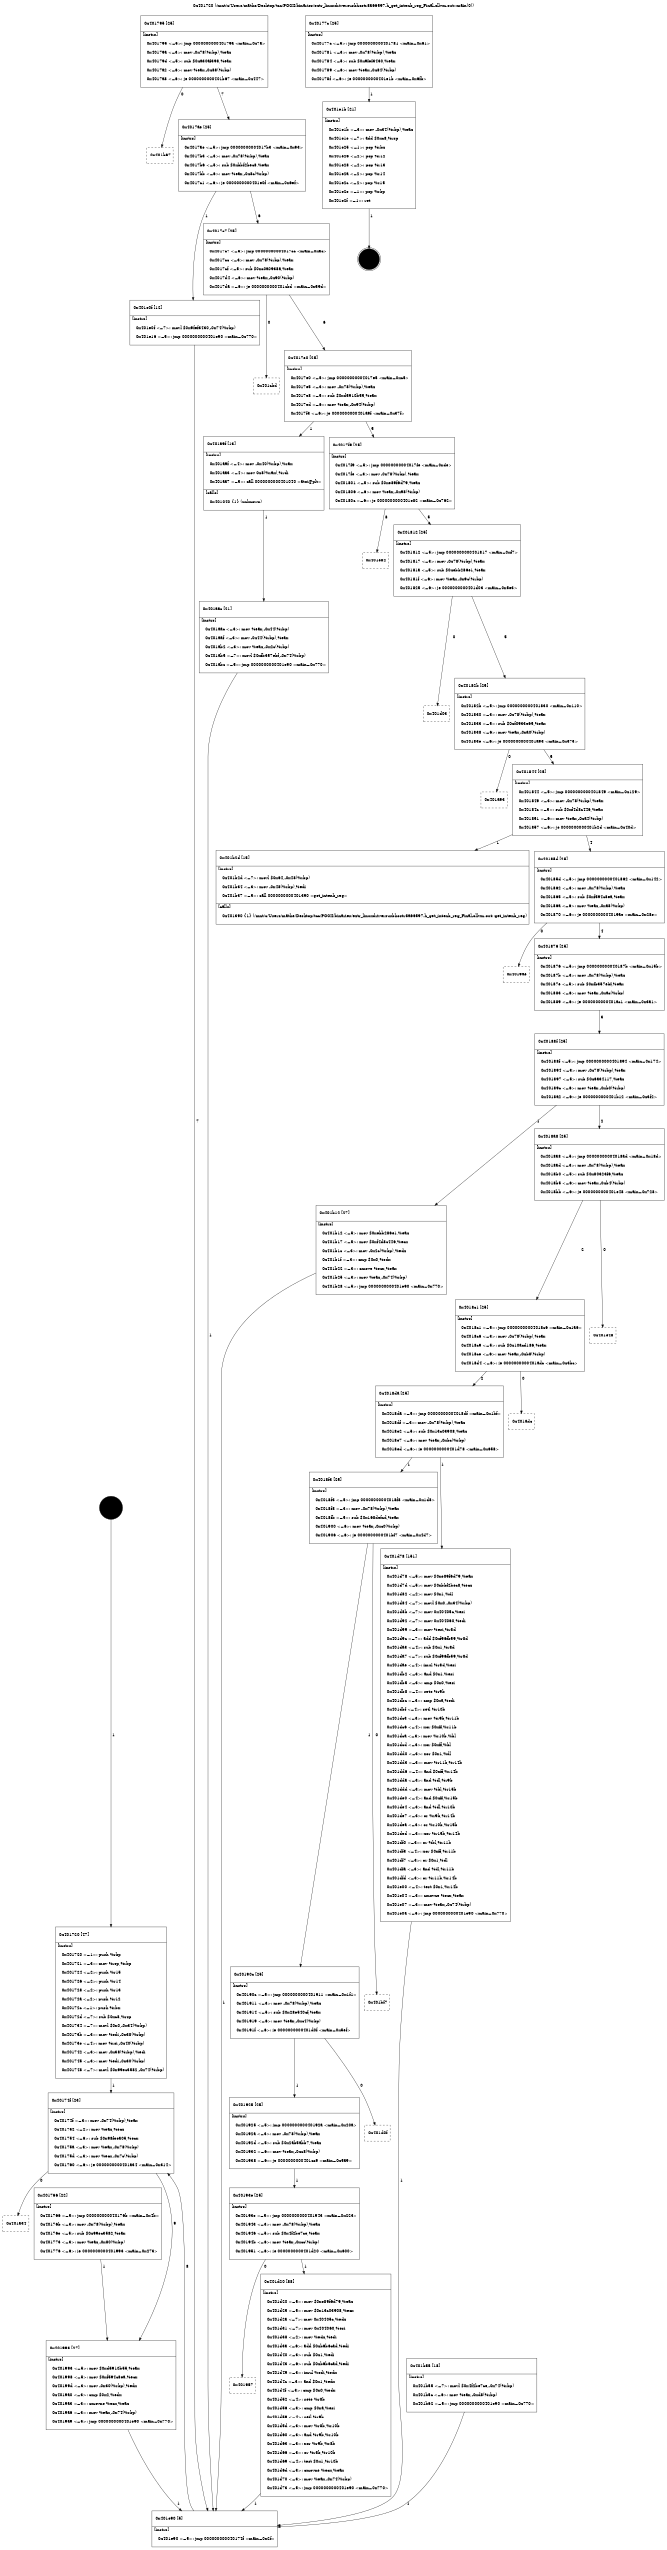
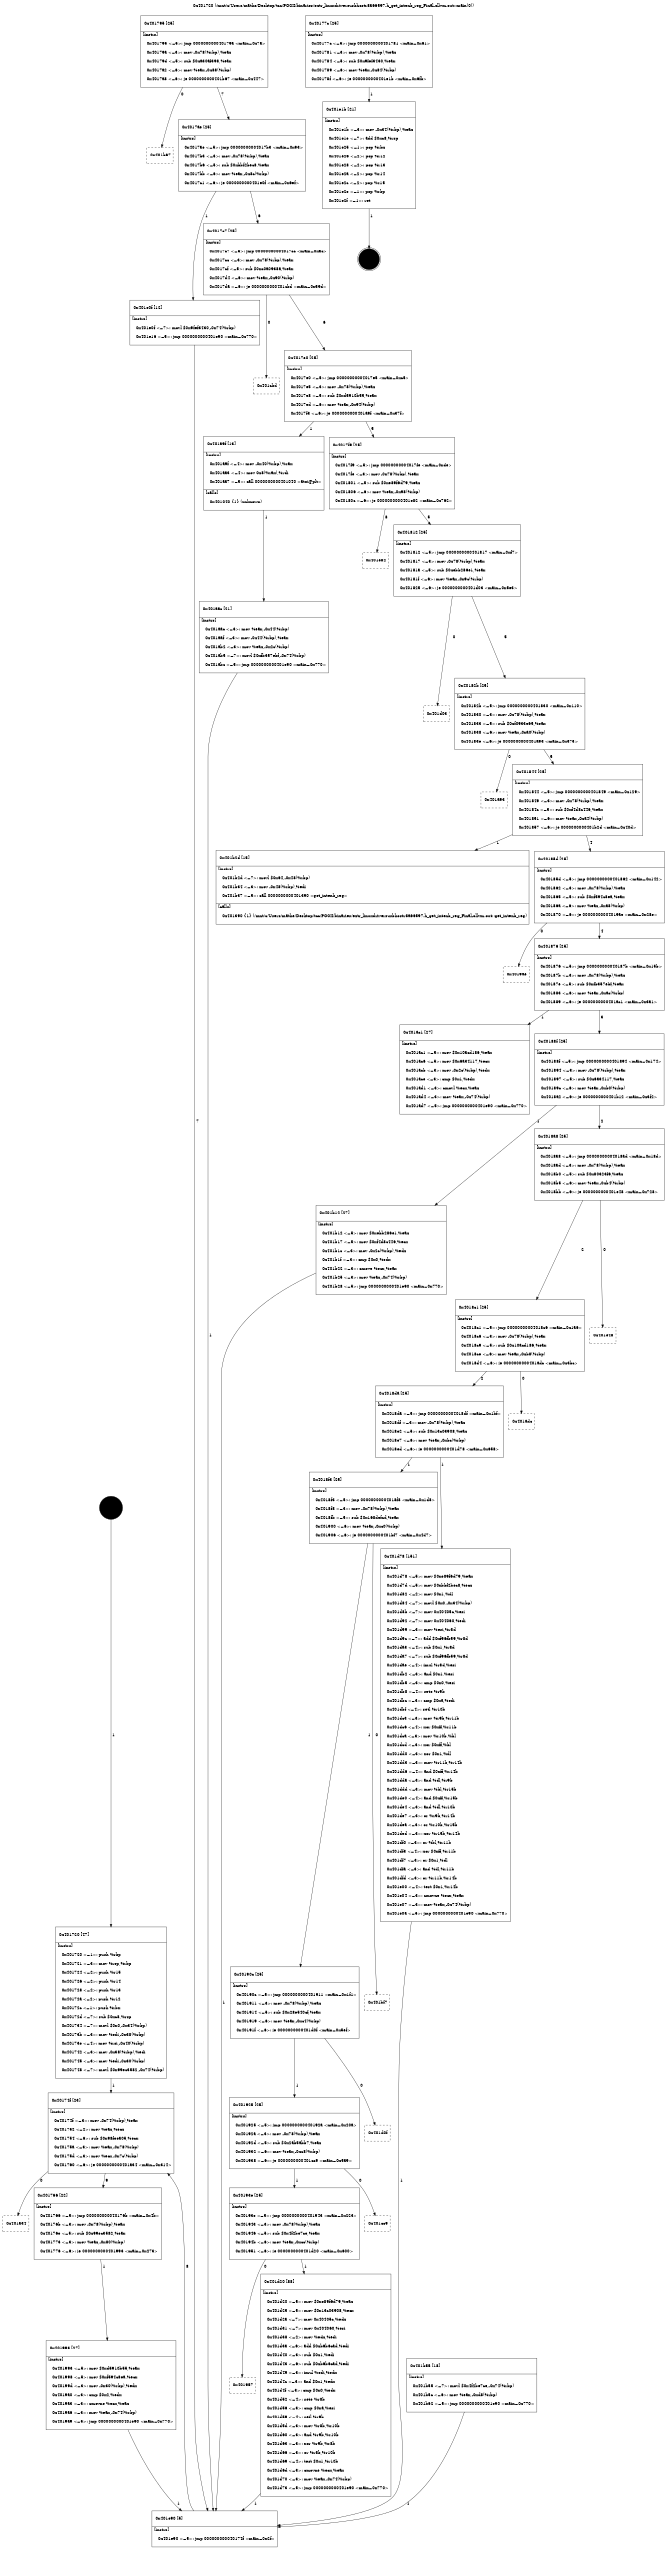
node "0x401ac1 [27]": added
node "0x401cc9": added
edge "0x40174f [23]" -> "0x401993 [27]": now "0x40174f [23]" -> "0x401766 [22]"
